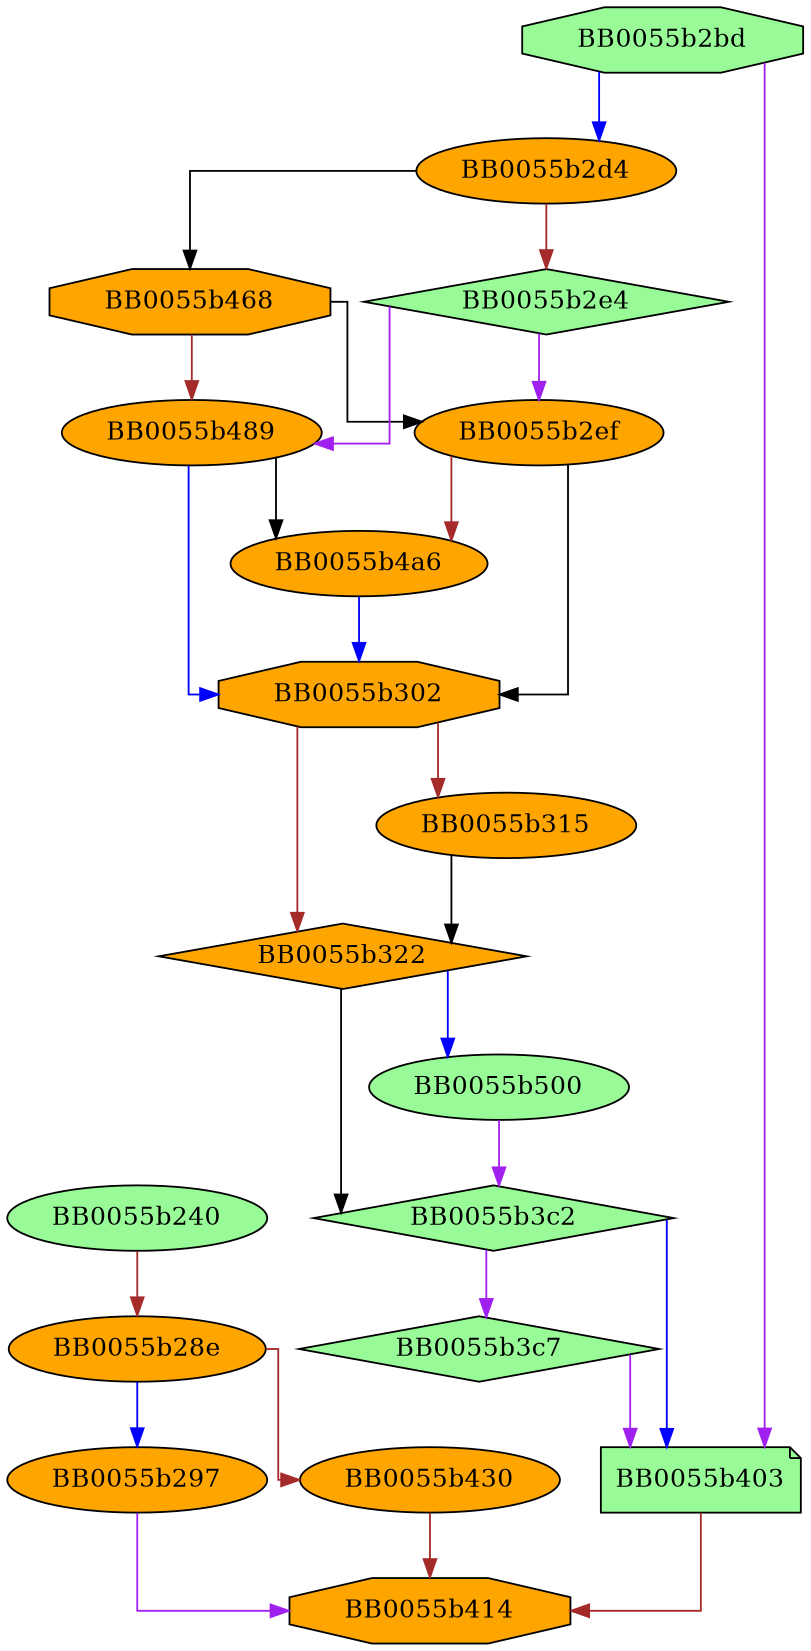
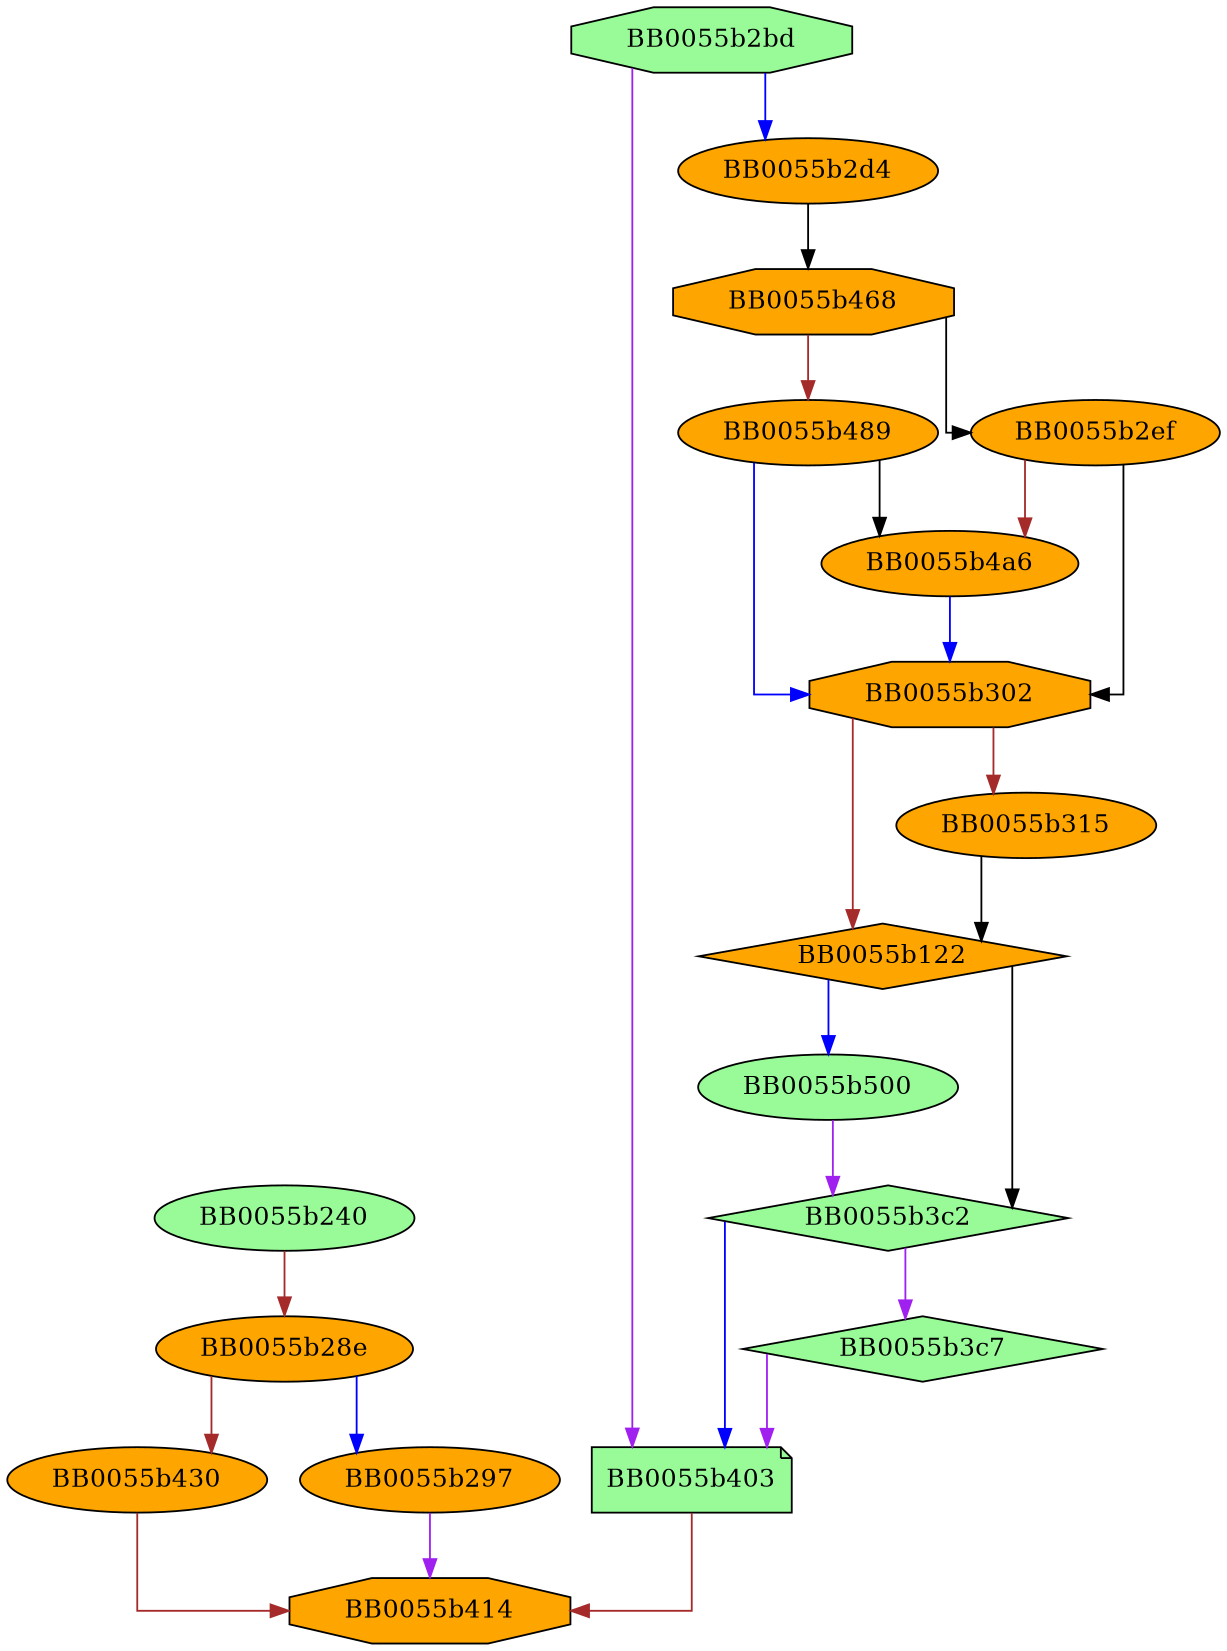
node "BB0055b2e4": removed
node "BB0055b322": label "BB0055b322" -> "BB0055b122"
